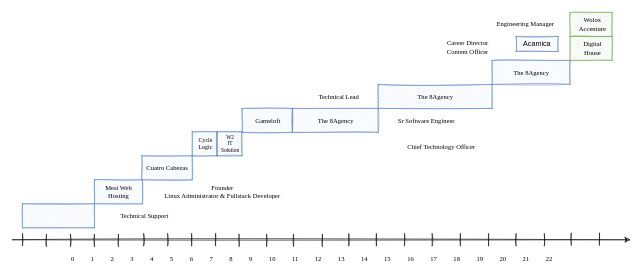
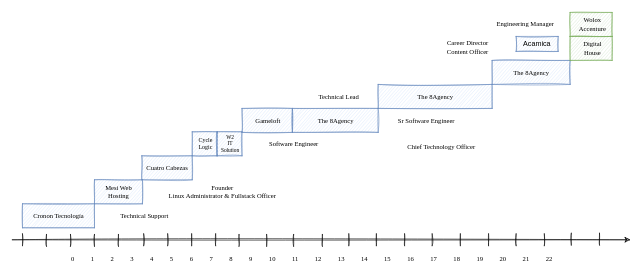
node "Software Engineer": added
node "Founder Linux Administrator & Fullstack Developer": label "Founder Linux Administrator & Fullstack Developer" -> "Founder Linux Administrator & Fullstack Officer"
node "Cronon Tecnología": added
